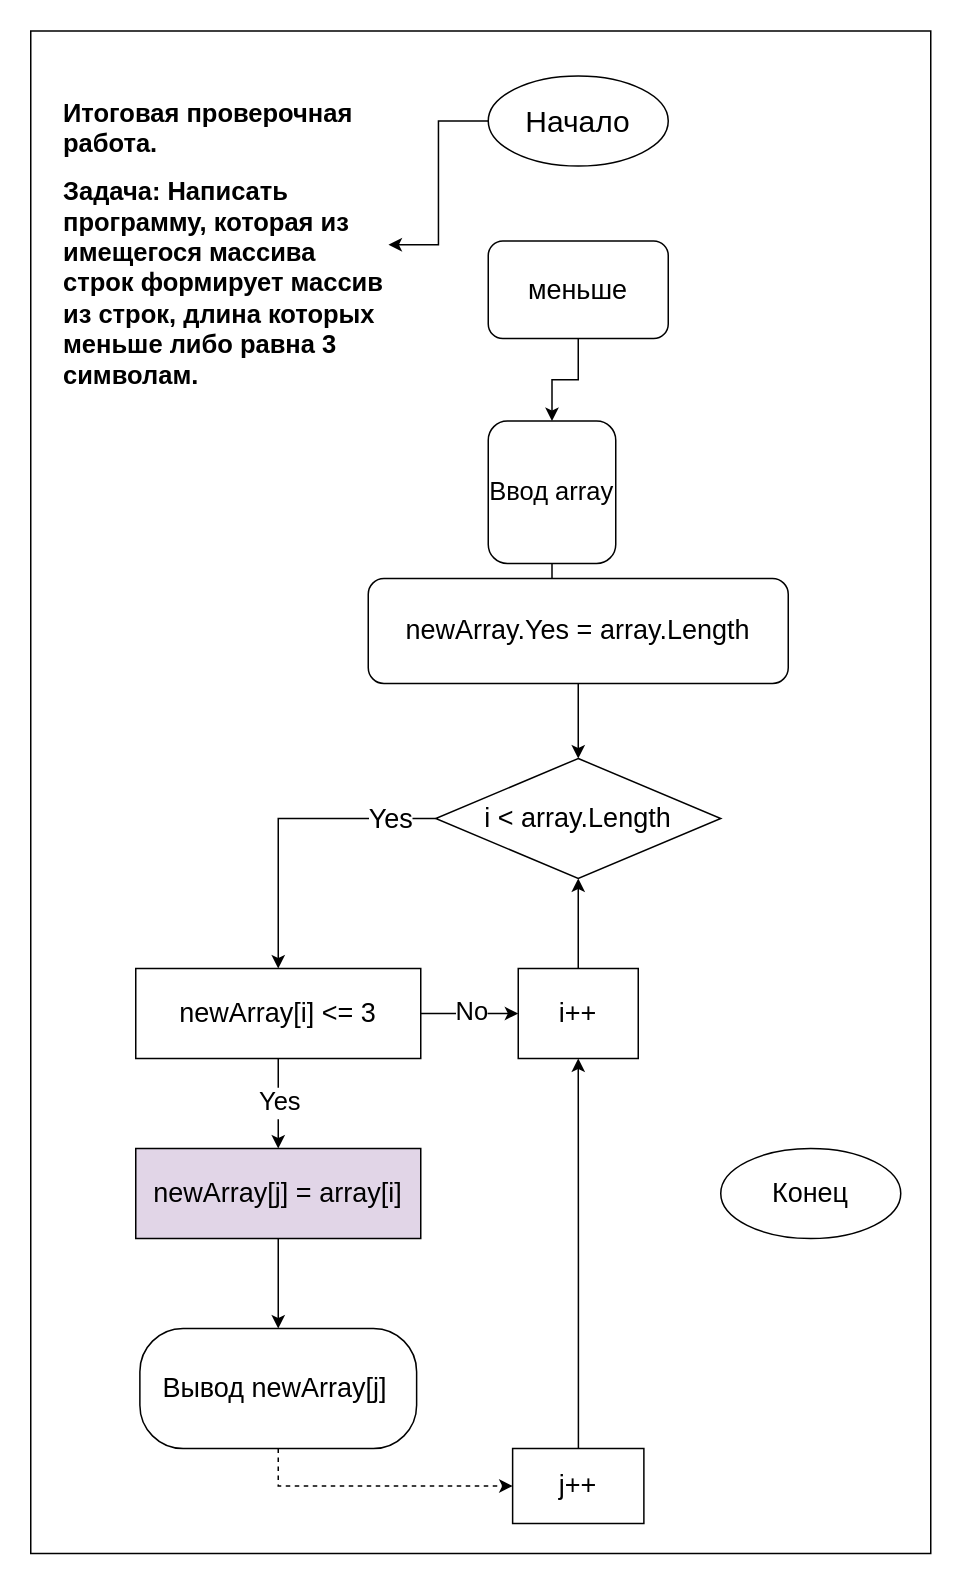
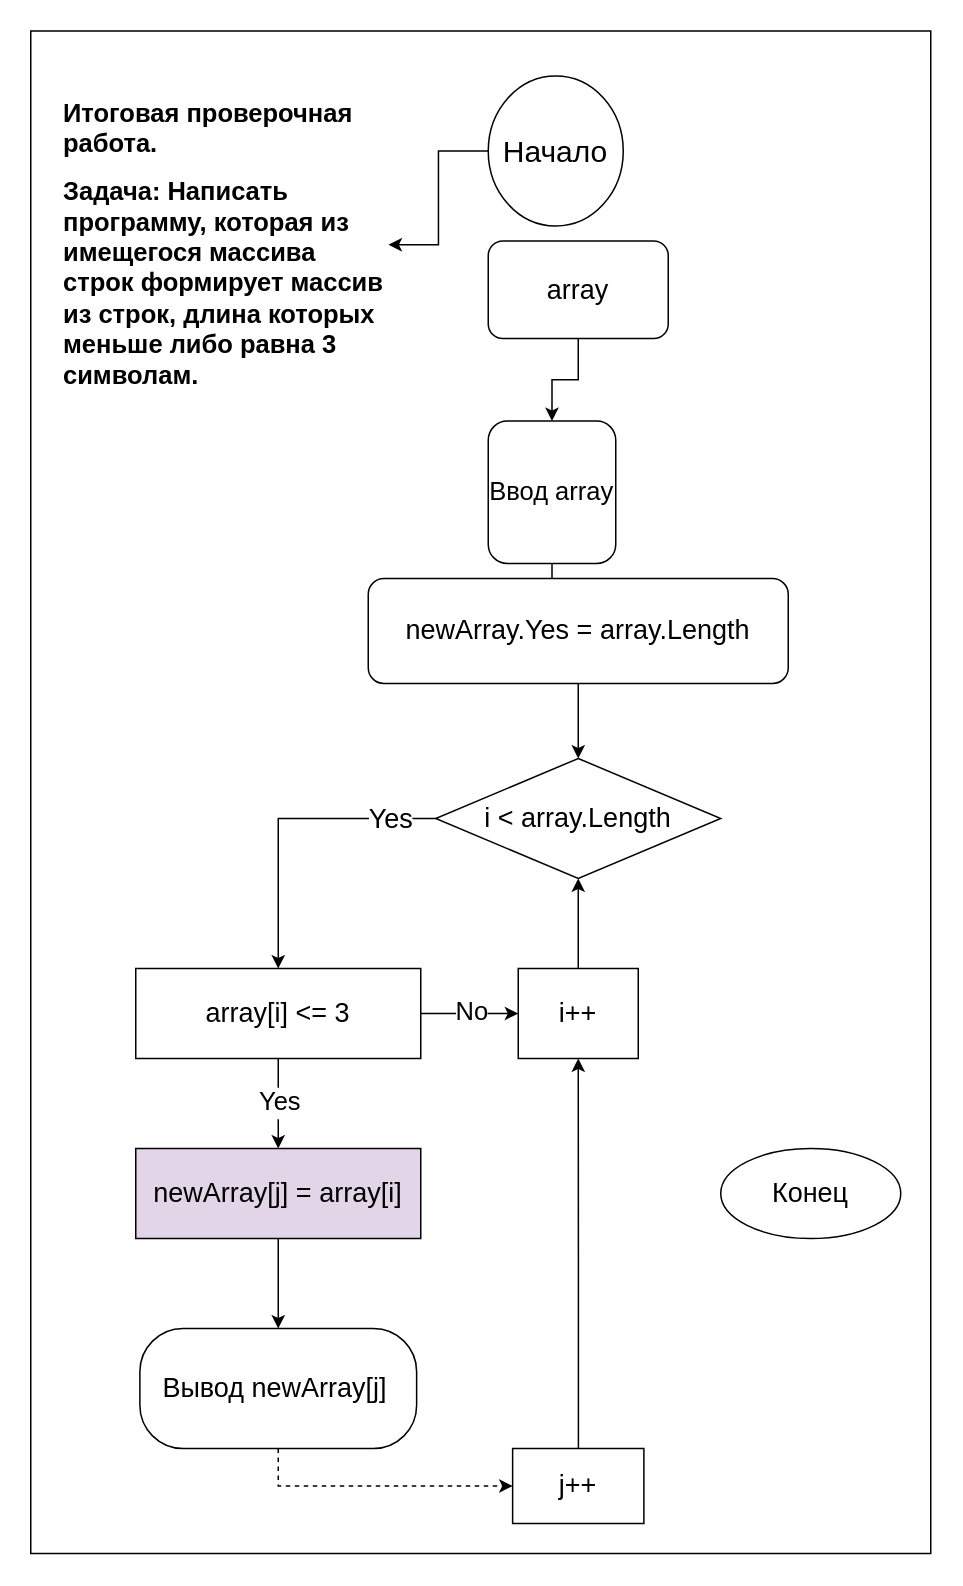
node "Начало": size 180x90 -> 135x150
node "меньше": label "меньше" -> "аrray"
node "newArray[i] <= 3": label "newArray[i] <= 3" -> "array[i] <= 3"
